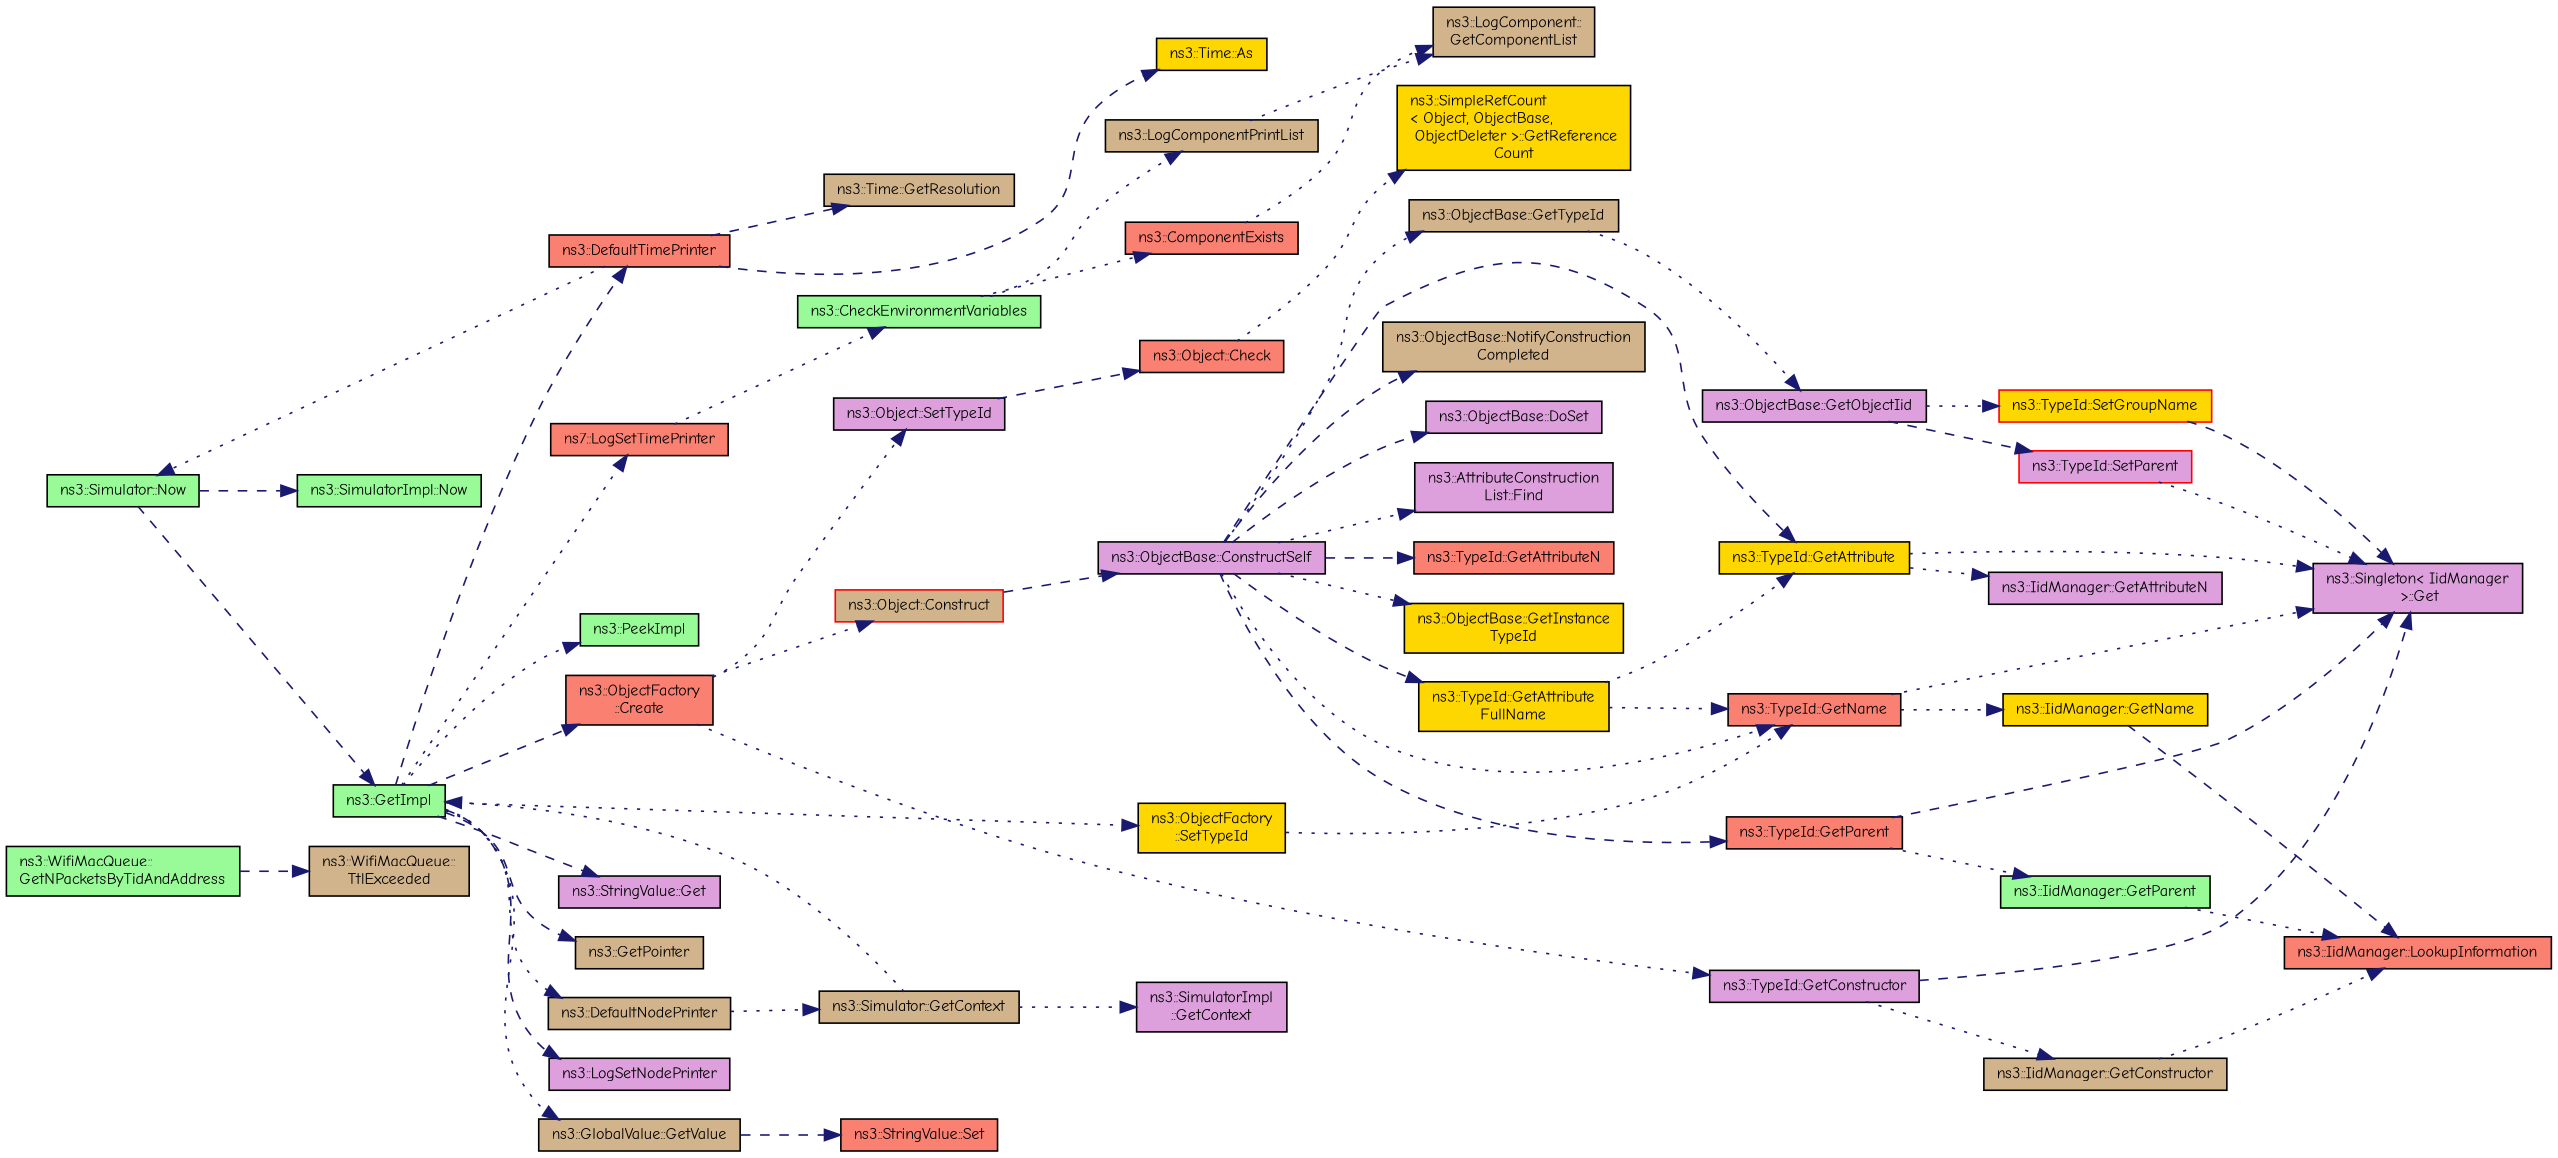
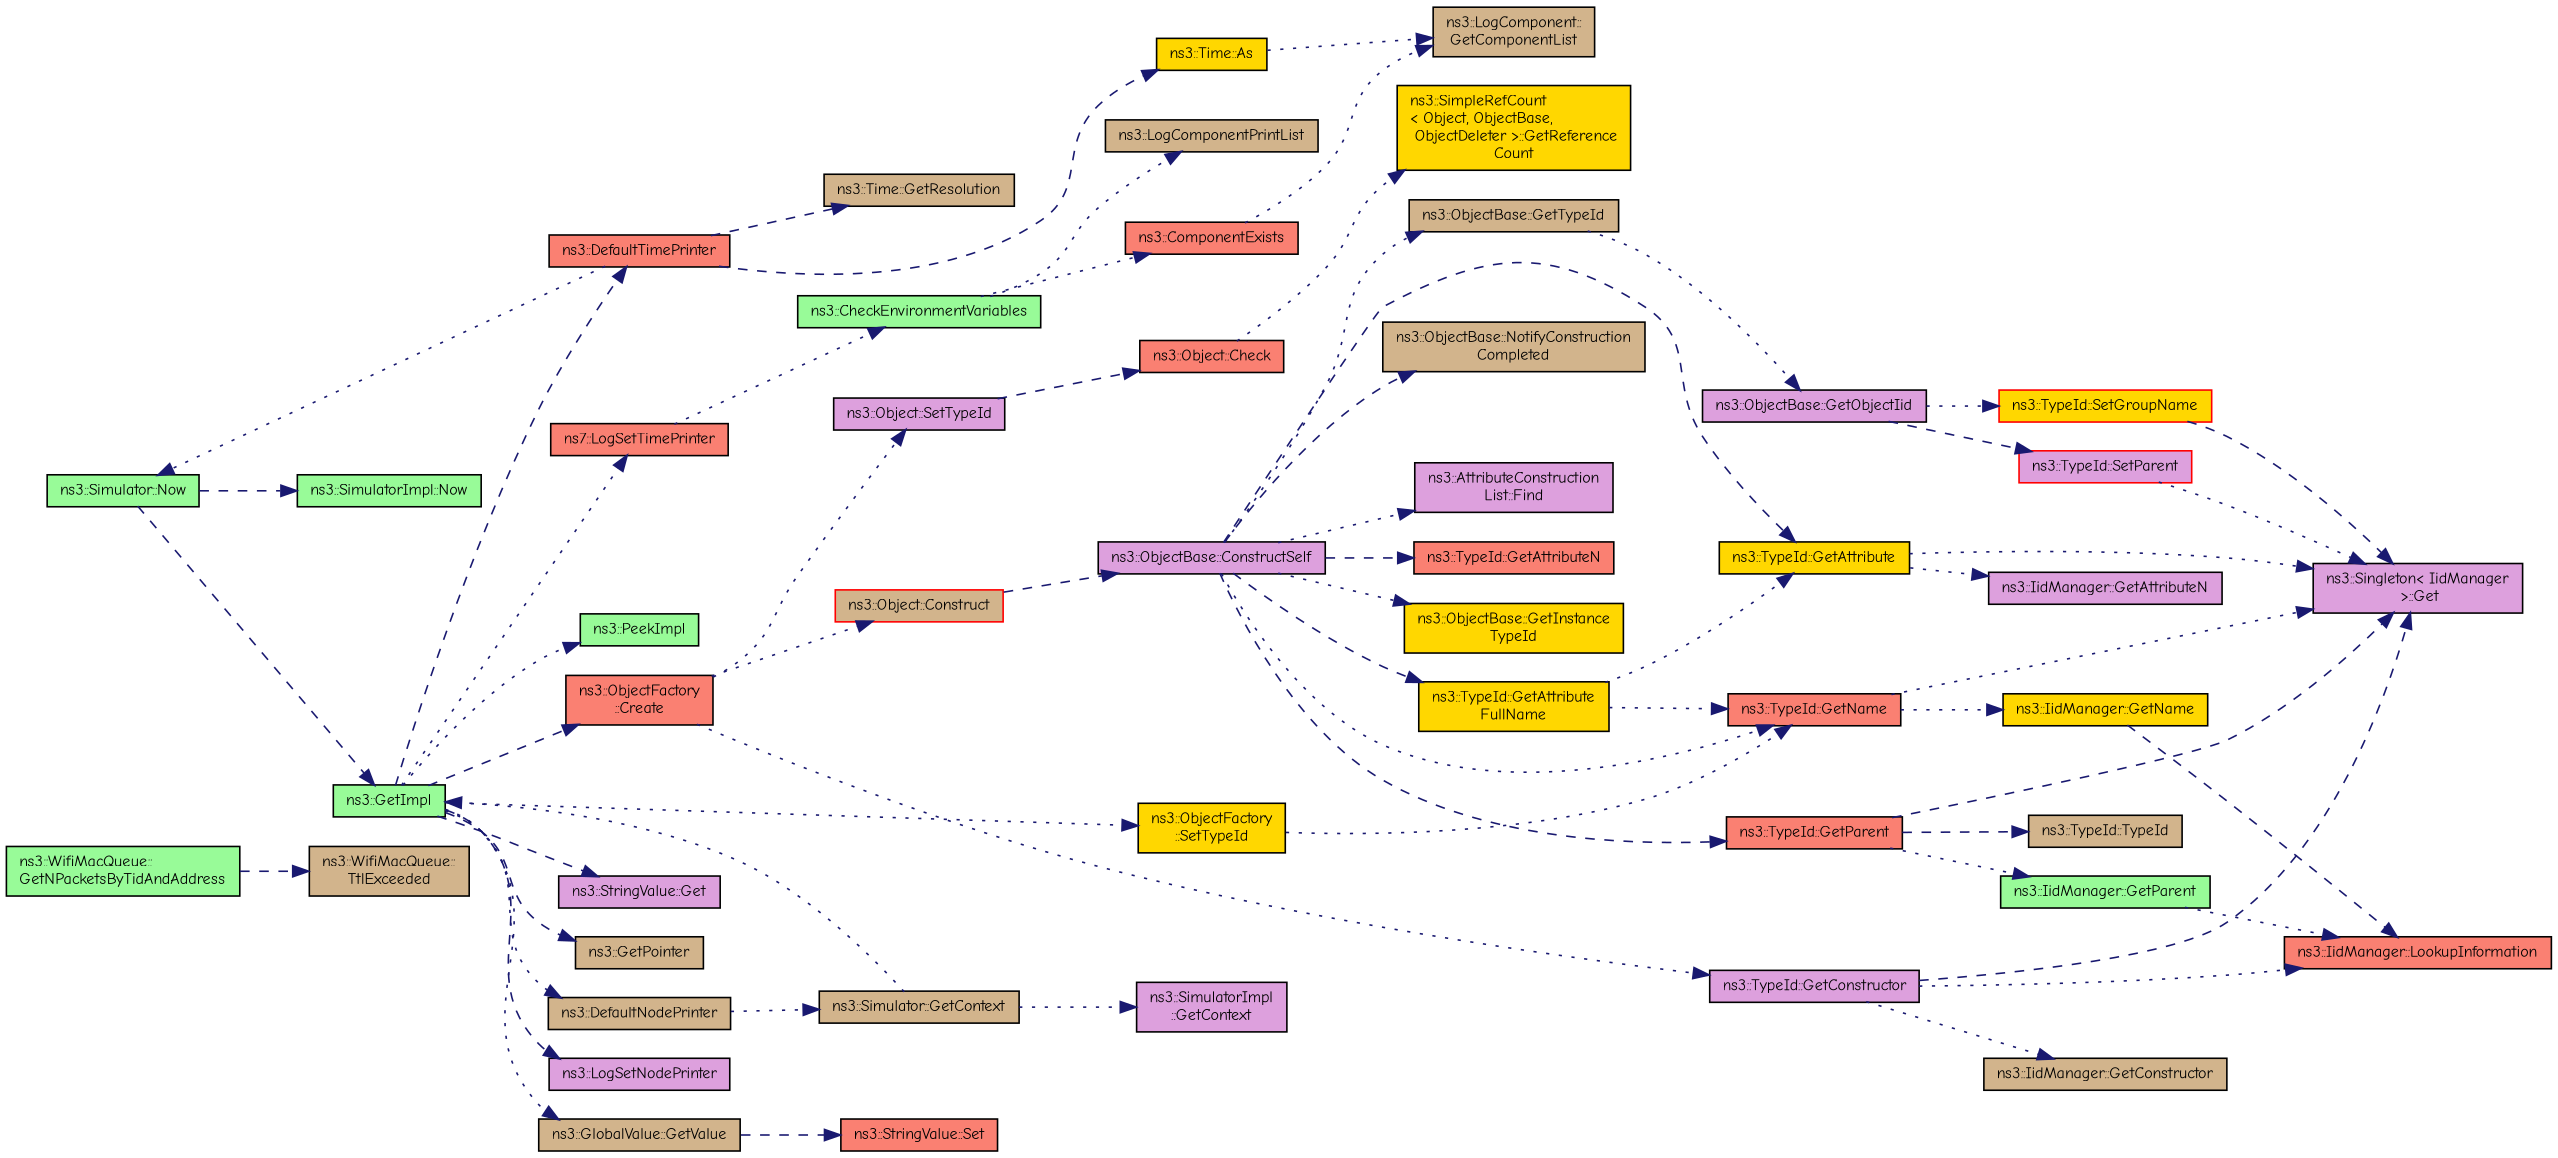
edge "ns3::LogComponentPrintList" -> "ns3::LogComponent:: GetComponentList": now "ns3::Time::As" -> "ns3::LogComponent:: GetComponentList"
node "ns3::ObjectBase::DoSet": removed
node "ns3::TypeId::TypeId": added
edge "ns3::IidManager::GetConstructor" -> "ns3::IidManager::LookupInformation": now "ns3::TypeId::GetConstructor" -> "ns3::IidManager::LookupInformation"
